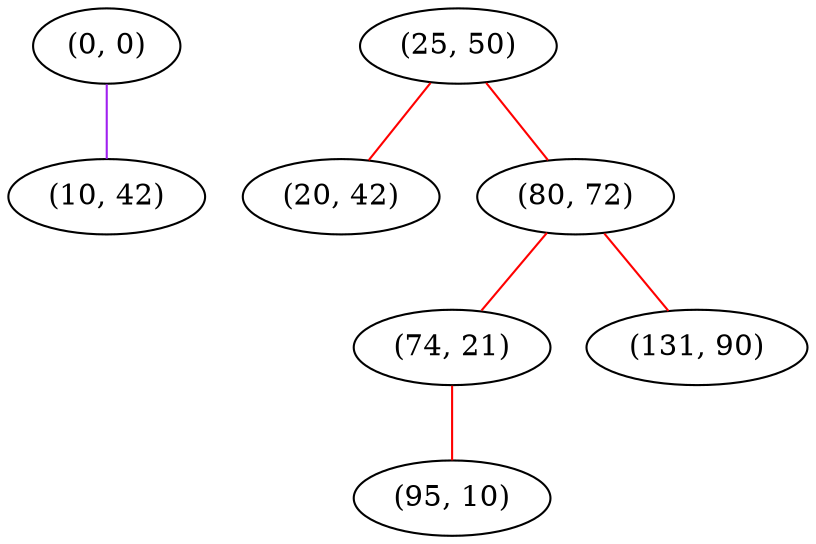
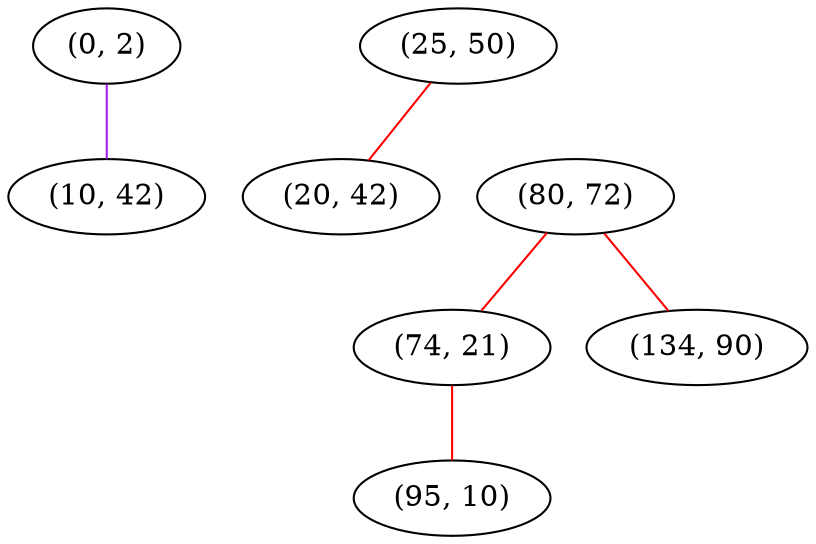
node "(0, 0)": label "(0, 0)" -> "(0, 2)"
edge "(25, 50)" -- "(80, 72)": removed
node "(131, 90)": label "(131, 90)" -> "(134, 90)"
